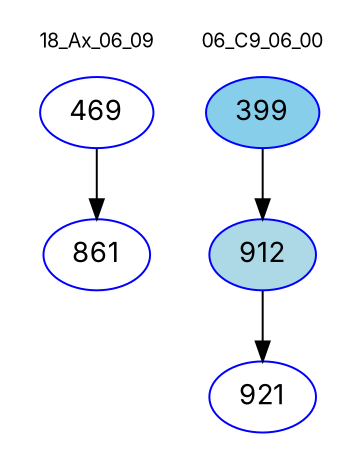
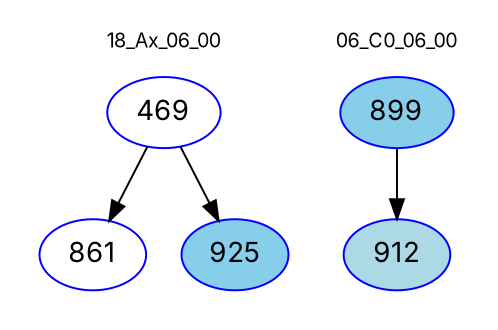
cluster "18_Ax_06_09": label "18_Ax_06_09" -> "18_Ax_06_00"
cluster "06_C9_06_00": label "06_C9_06_00" -> "06_C0_06_00"
node "399": label "399" -> "899"
node "925": added
node "921": removed
